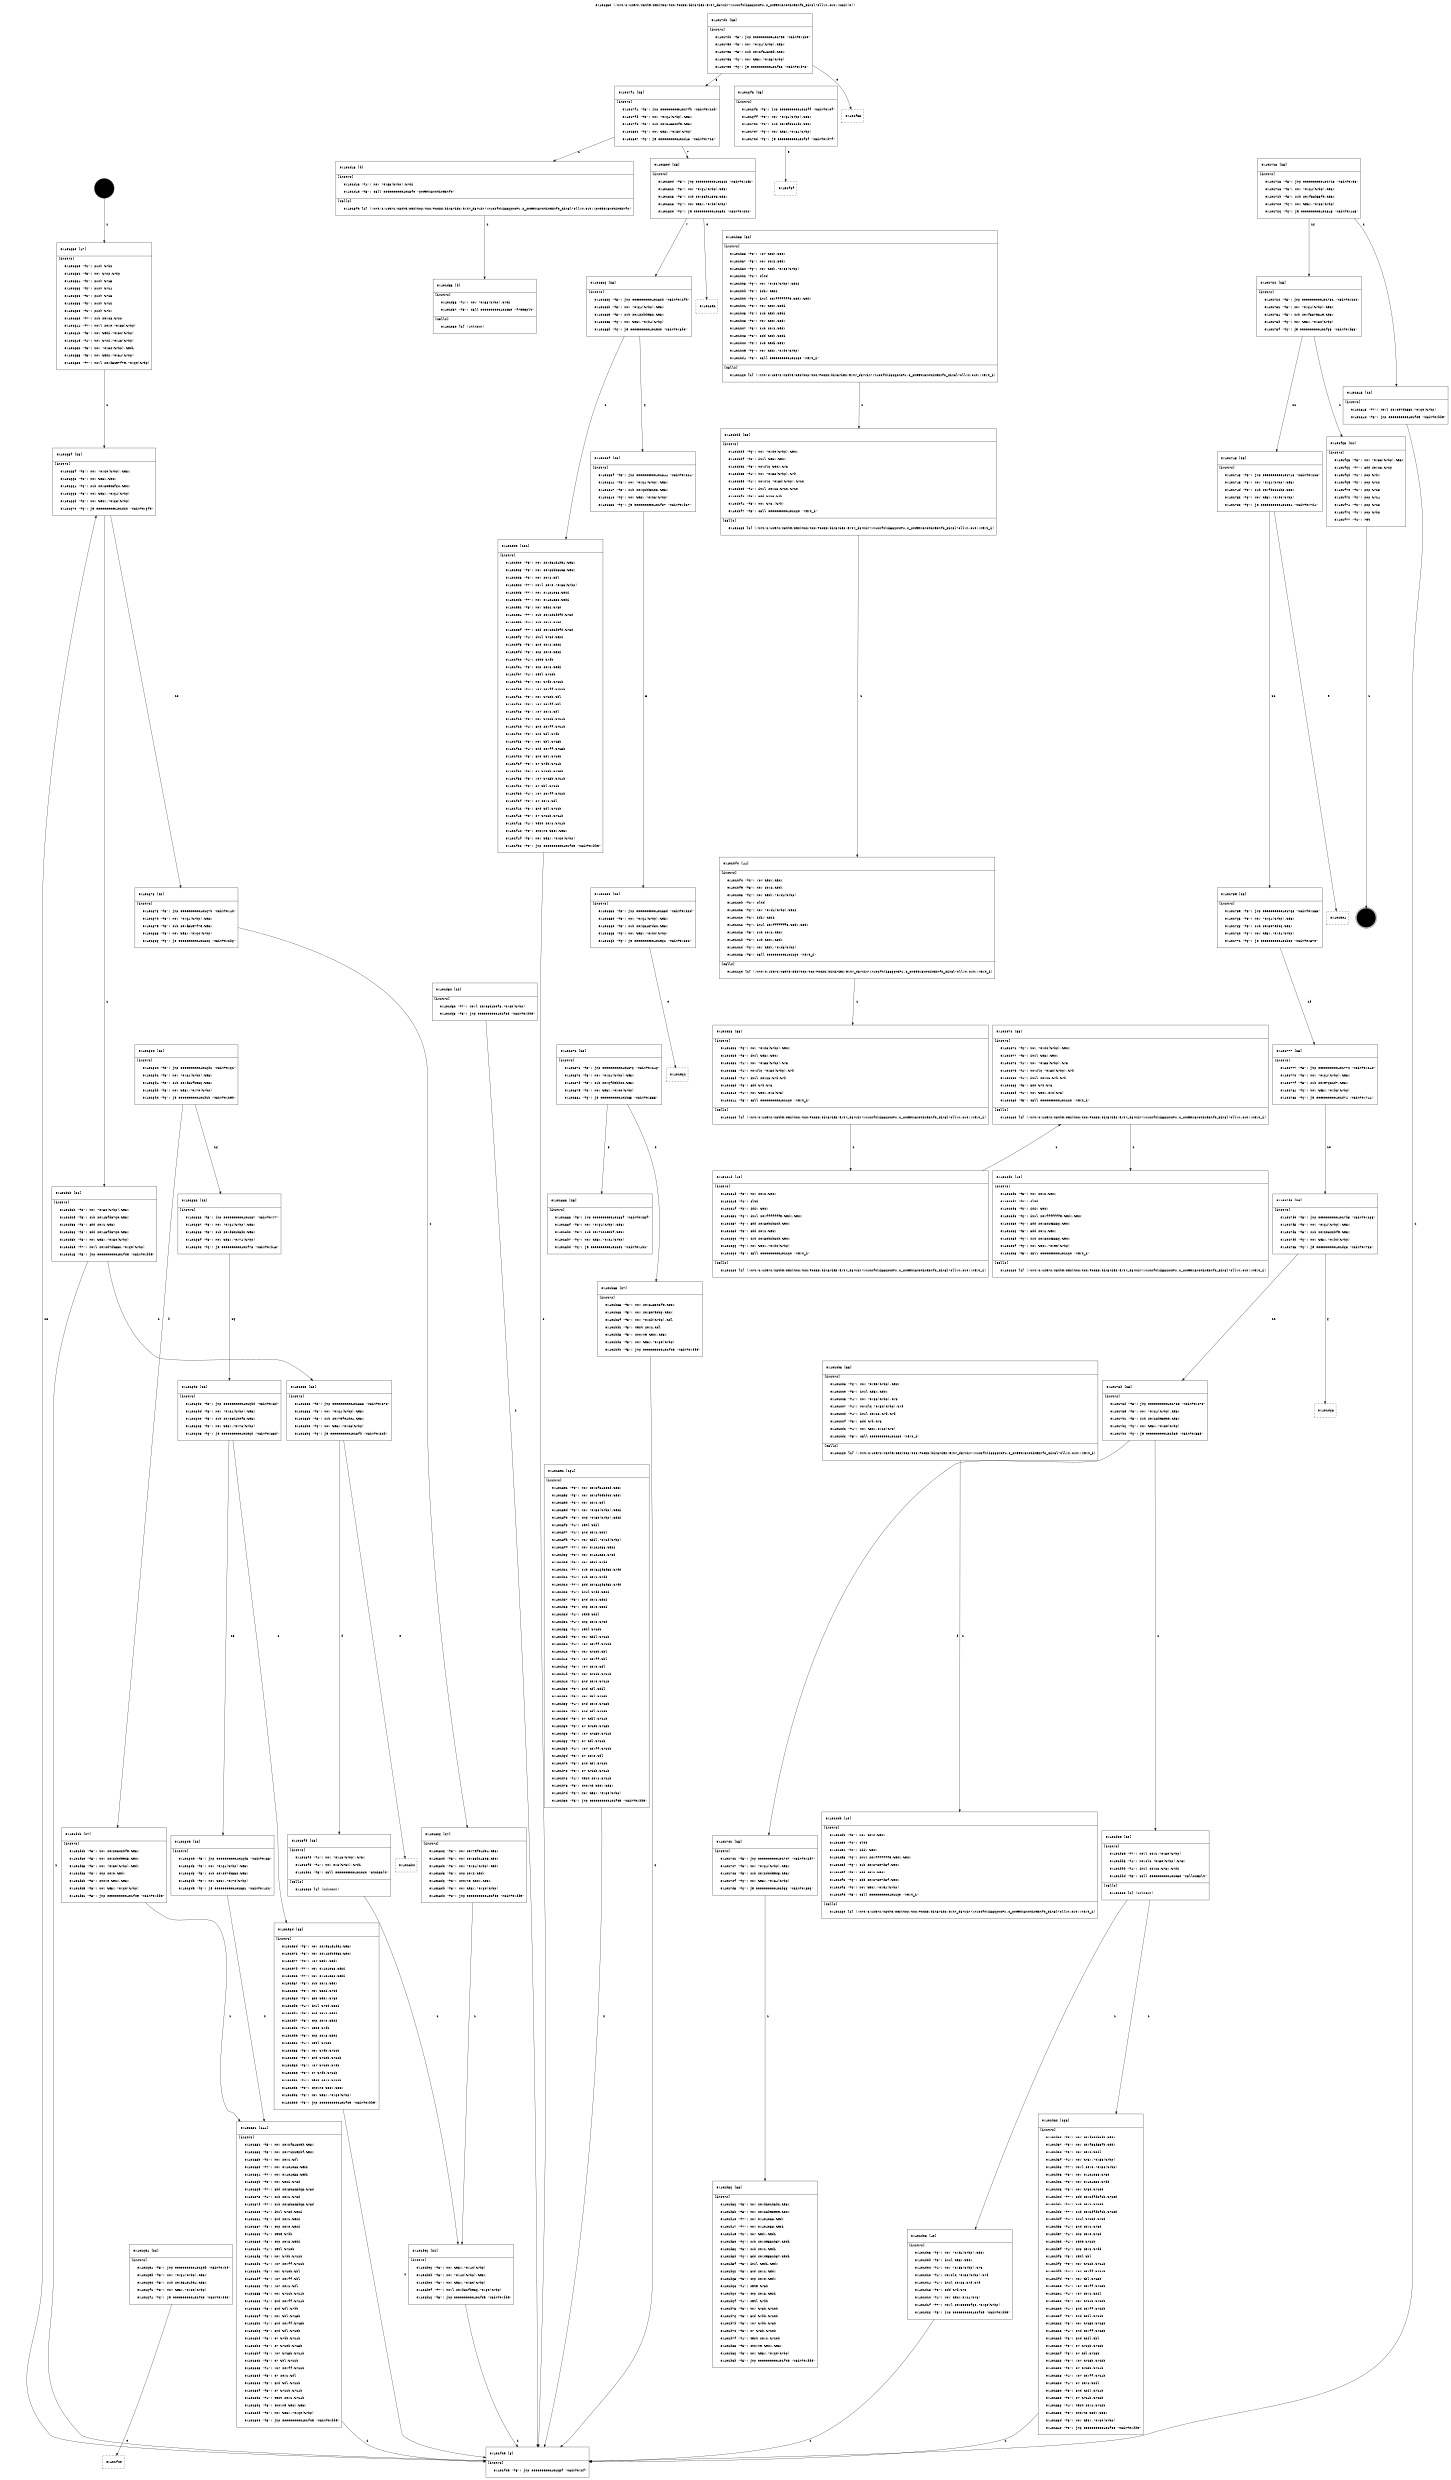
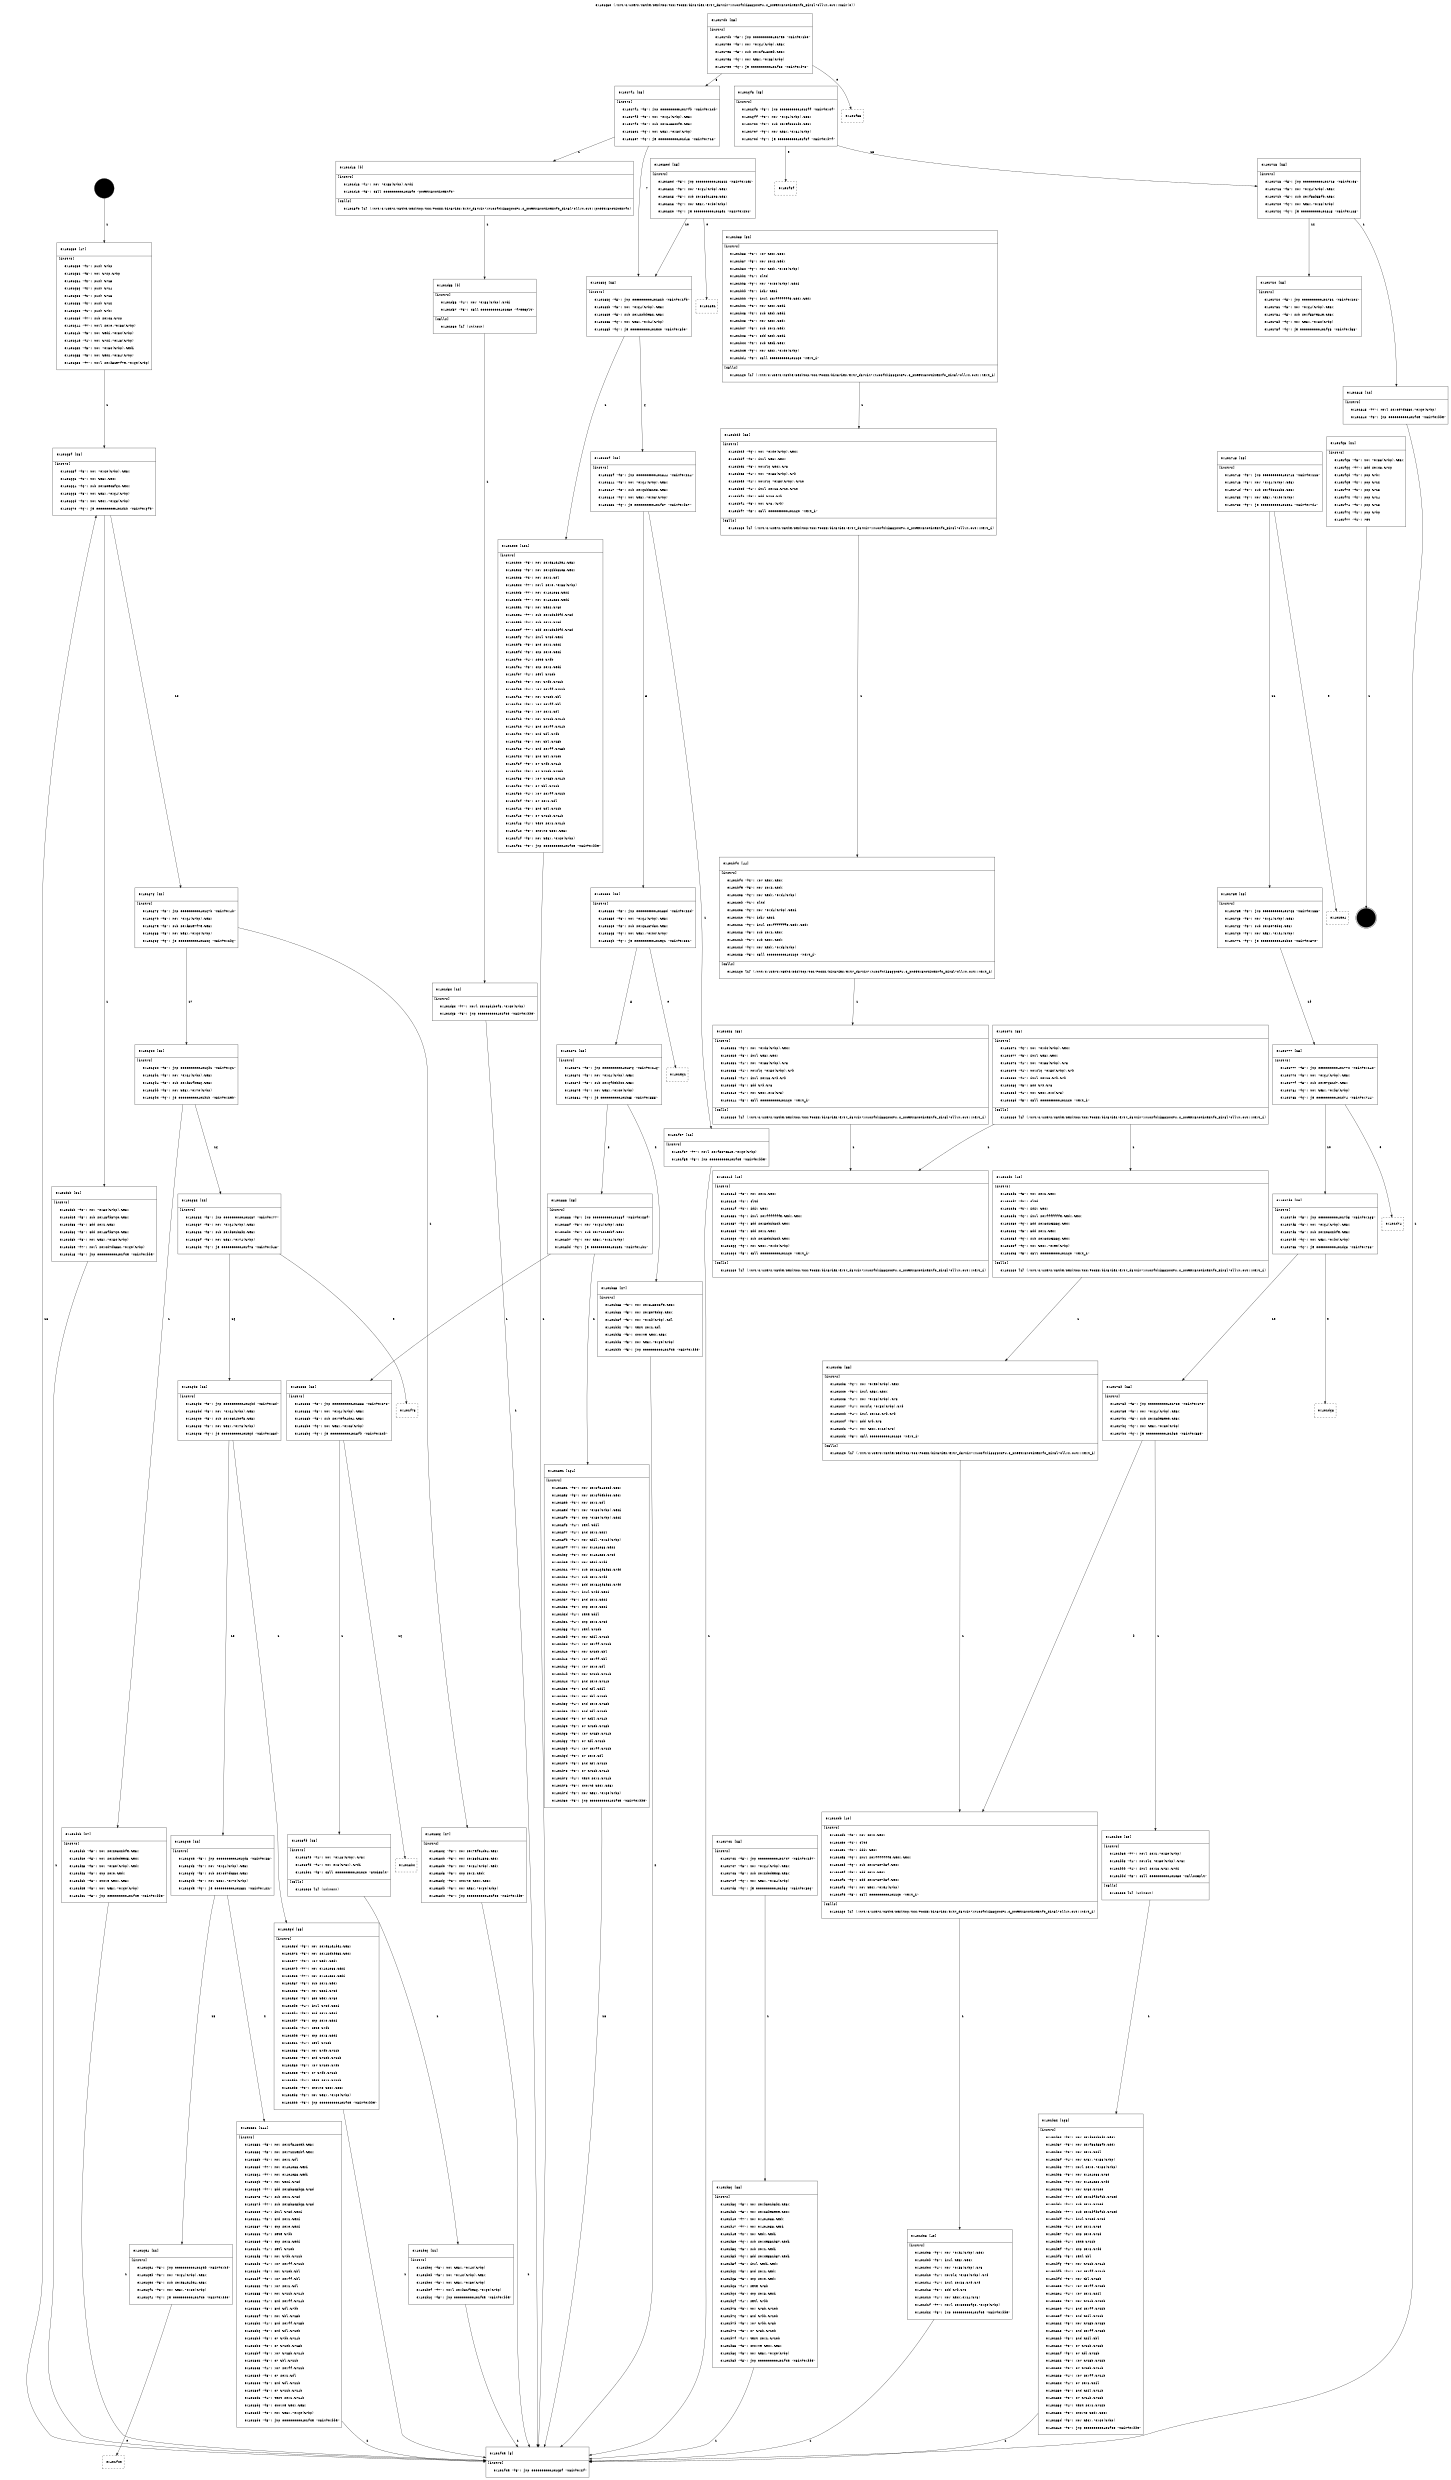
edge "0x4017f4 [25]" -> "0x40180d [25]": now "0x4017f4 [25]" -> "0x401826 [25]"
edge "0x4016fa [25]" -> "0x401713 [25]": added, label "13"
edge "0x40180d [25]" -> "0x401826 [25]": label " 7" -> " 10"
edge "0x40172c [25]" -> "0x401f63 [21]": removed, label "1"
edge "0x40172c [25]" -> "0x401745 [25]": removed, label "11"
edge "0x401d53 [9]" -> "0x401d5c [12]": added, label "1"
edge "0x401676 [22]" -> "0x40168c [22]": added, label "17"
edge "0x401858 [25]" -> "0x401871 [25]": added, label "5"
node "0x401f57 [12]": added
edge "0x401c49 [40]" -> "0x401c71 [33]": reversed
node "0x401d74": added
edge "0x401c92 [40]" -> "0x401cba [33]": added, label "1"
edge "0x40168c [22]" -> "0x40191b [27]": label " 9" -> " 1"
edge "0x401790 [25]" -> "0x401d68": label " 6" -> " 0"
edge "0x40188a [25]" -> "0x401ae1 [164]": added, label "2"
edge "0x401d2b [31]" -> "0x4018a3 [25]": now "0x40188a [25]" -> "0x4018a3 [25]"
node "0x401f78": added
edge "0x4017a9 [25]" -> "0x4017c2 [25]": now "0x4017a9 [25]" -> "0x401cdb [40]"
edge "0x4018a3 [25]" -> "0x4018f9 [13]": label " 9" -> " 1"
edge "0x4018a3 [25]" -> "0x4018bc": label " 0" -> " 16"
edge "0x40191b [27]" -> "0x401a51 [144]": now "0x40191b [27]" -> "0x401fce [5]"
edge "0x401ae1 [164]" -> "0x401fce [5]": label " 2" -> " 18"
edge "0x40198e [20]" -> "0x401d03 [40]": now "0x401cdb [40]" -> "0x401d03 [40]"
edge "0x4016ce [22]" -> "0x4016e4 [22]": added, label "13"
edge "0x4018c6 [27]" -> "0x401906 [21]": now "0x4018c6 [27]" -> "0x401fce [5]"
edge "0x401936 [88]" -> "0x401fce [5]": added, label "1"
